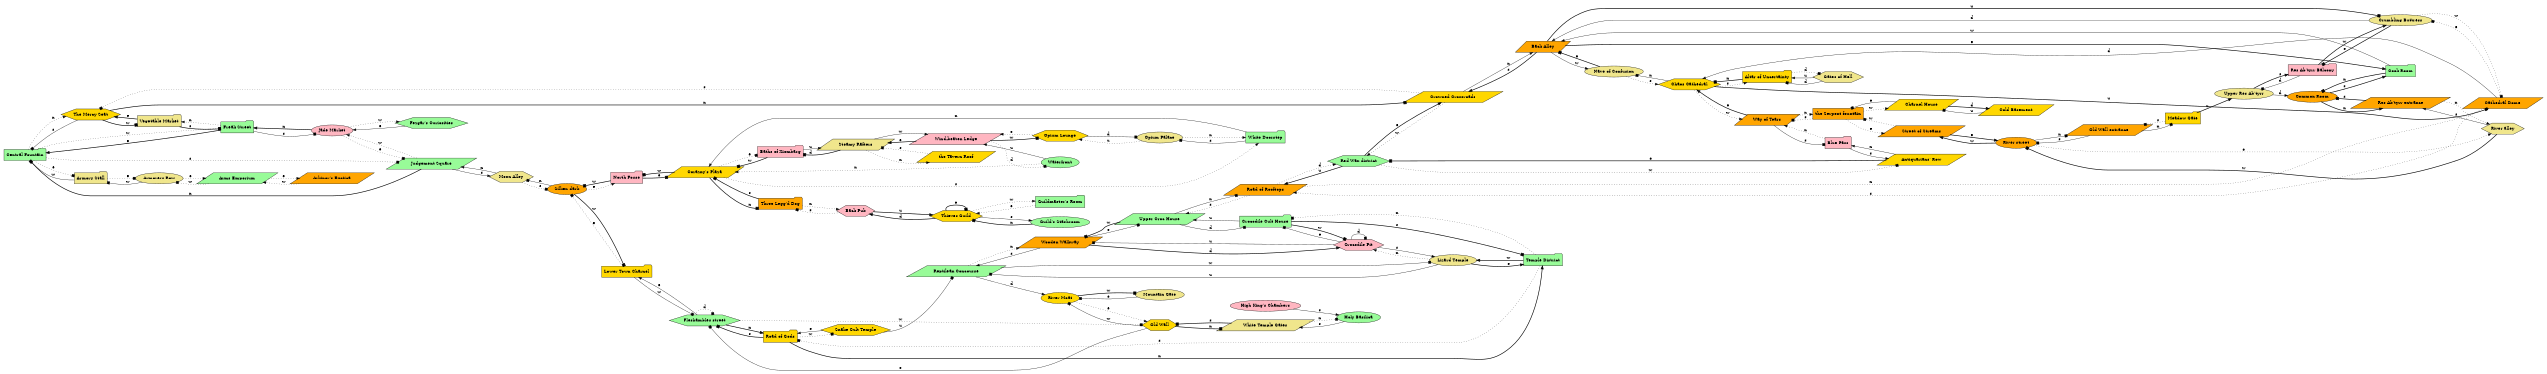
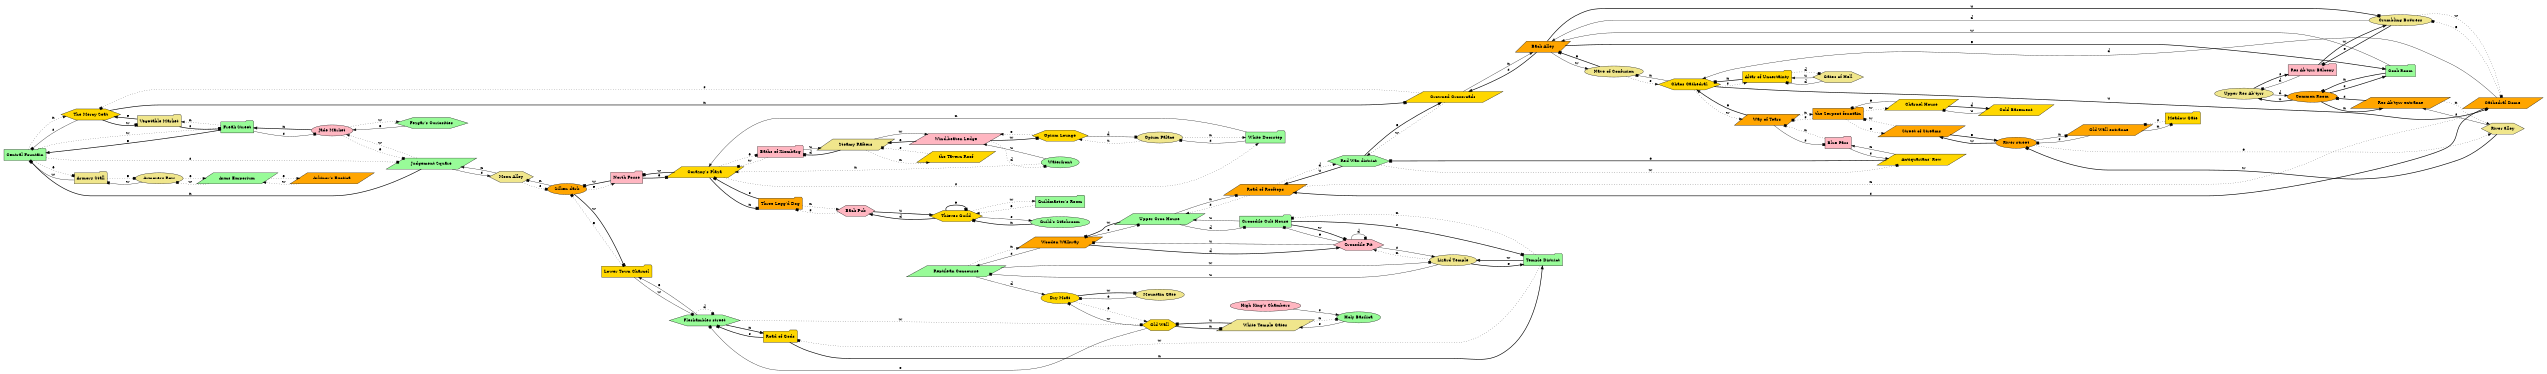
edge "Meadow Gate" -> "Upper Res Ab'tyrr": now "Common Room" -> "Upper Res Ab'tyrr"
edge "Blue Pass" -> "Way of Tears": arrowhead normal -> box
edge "Baths of Xiombarg" -> "Corazny's Plaza": style bold -> dotted
edge "Cathedral Dome" -> "Road of Rooftops": style dotted -> bold
node "River Moat": label "River Moat" -> "Dry Moat"
edge "White Temple Gates" -> "Old Wall": label "s" -> "u"
node "Snake Cult Temple": removed
edge "Temple District" -> "Road of Gods": label "s" -> "w"
